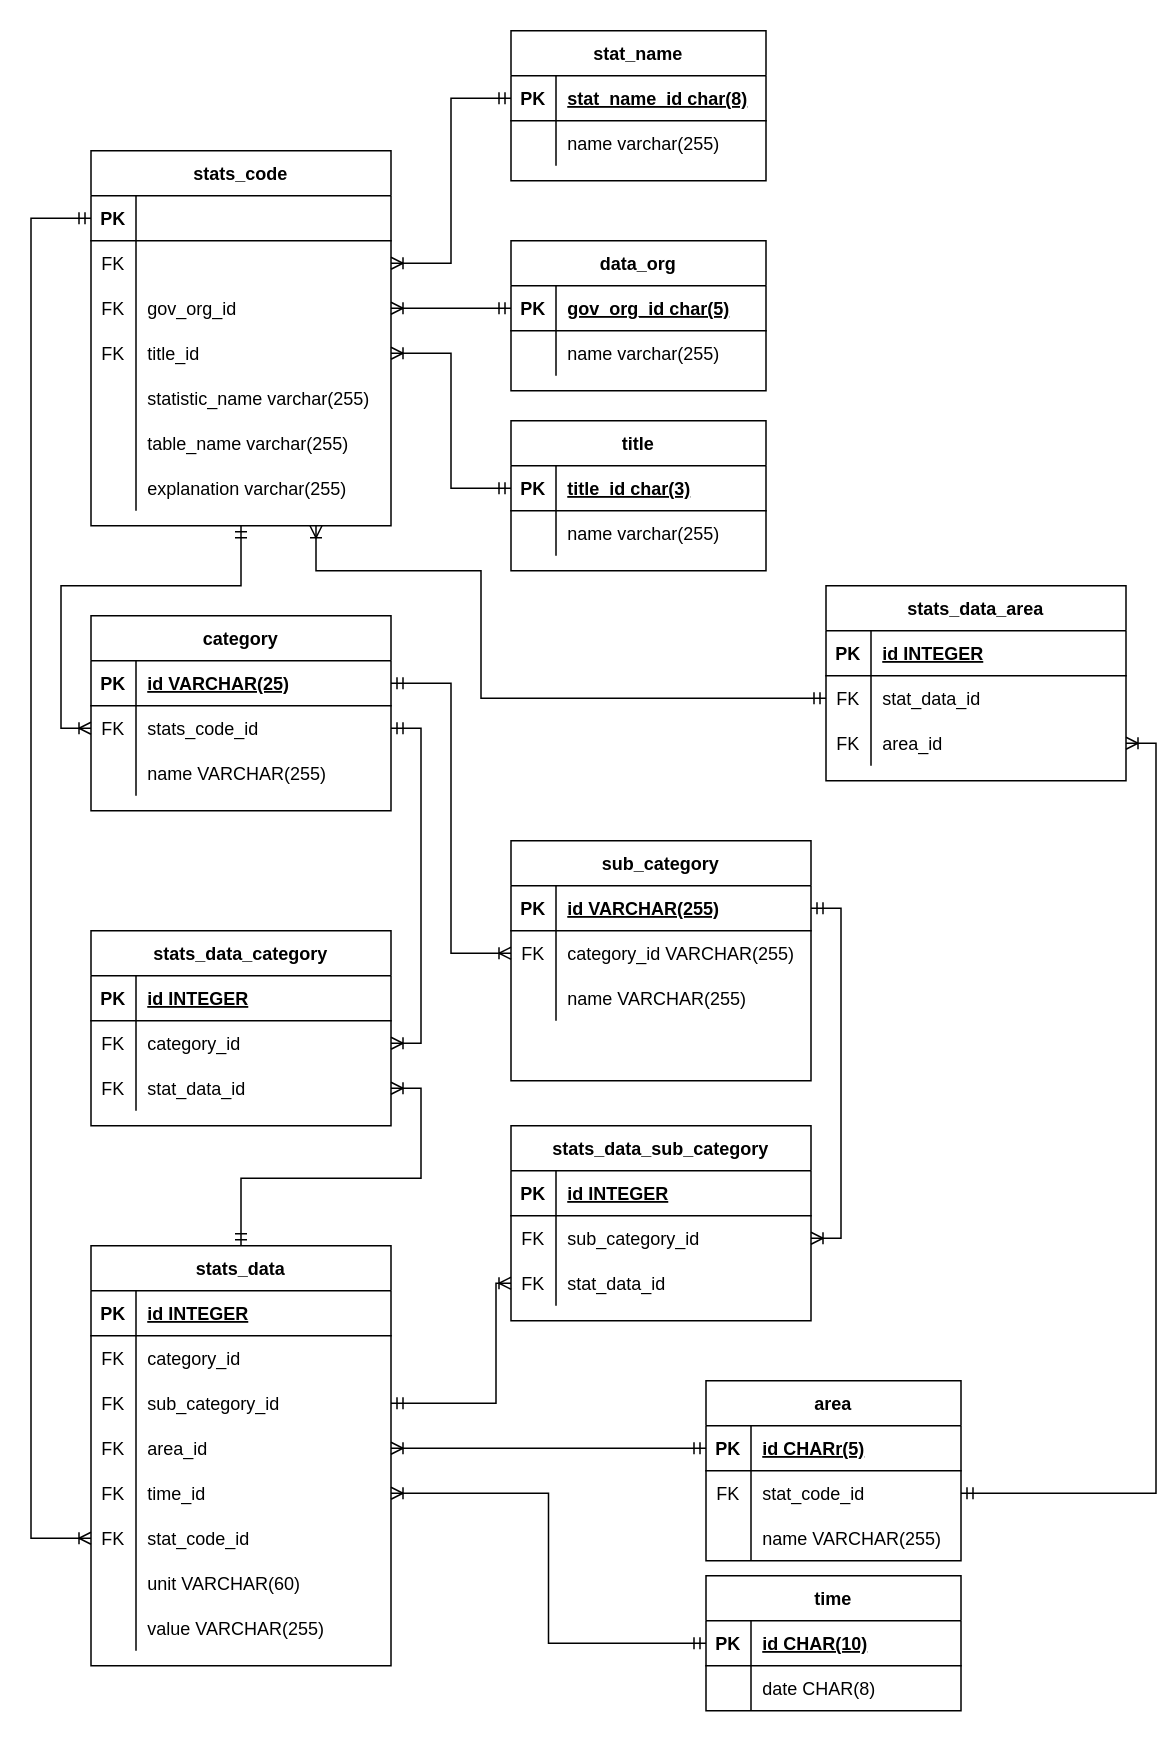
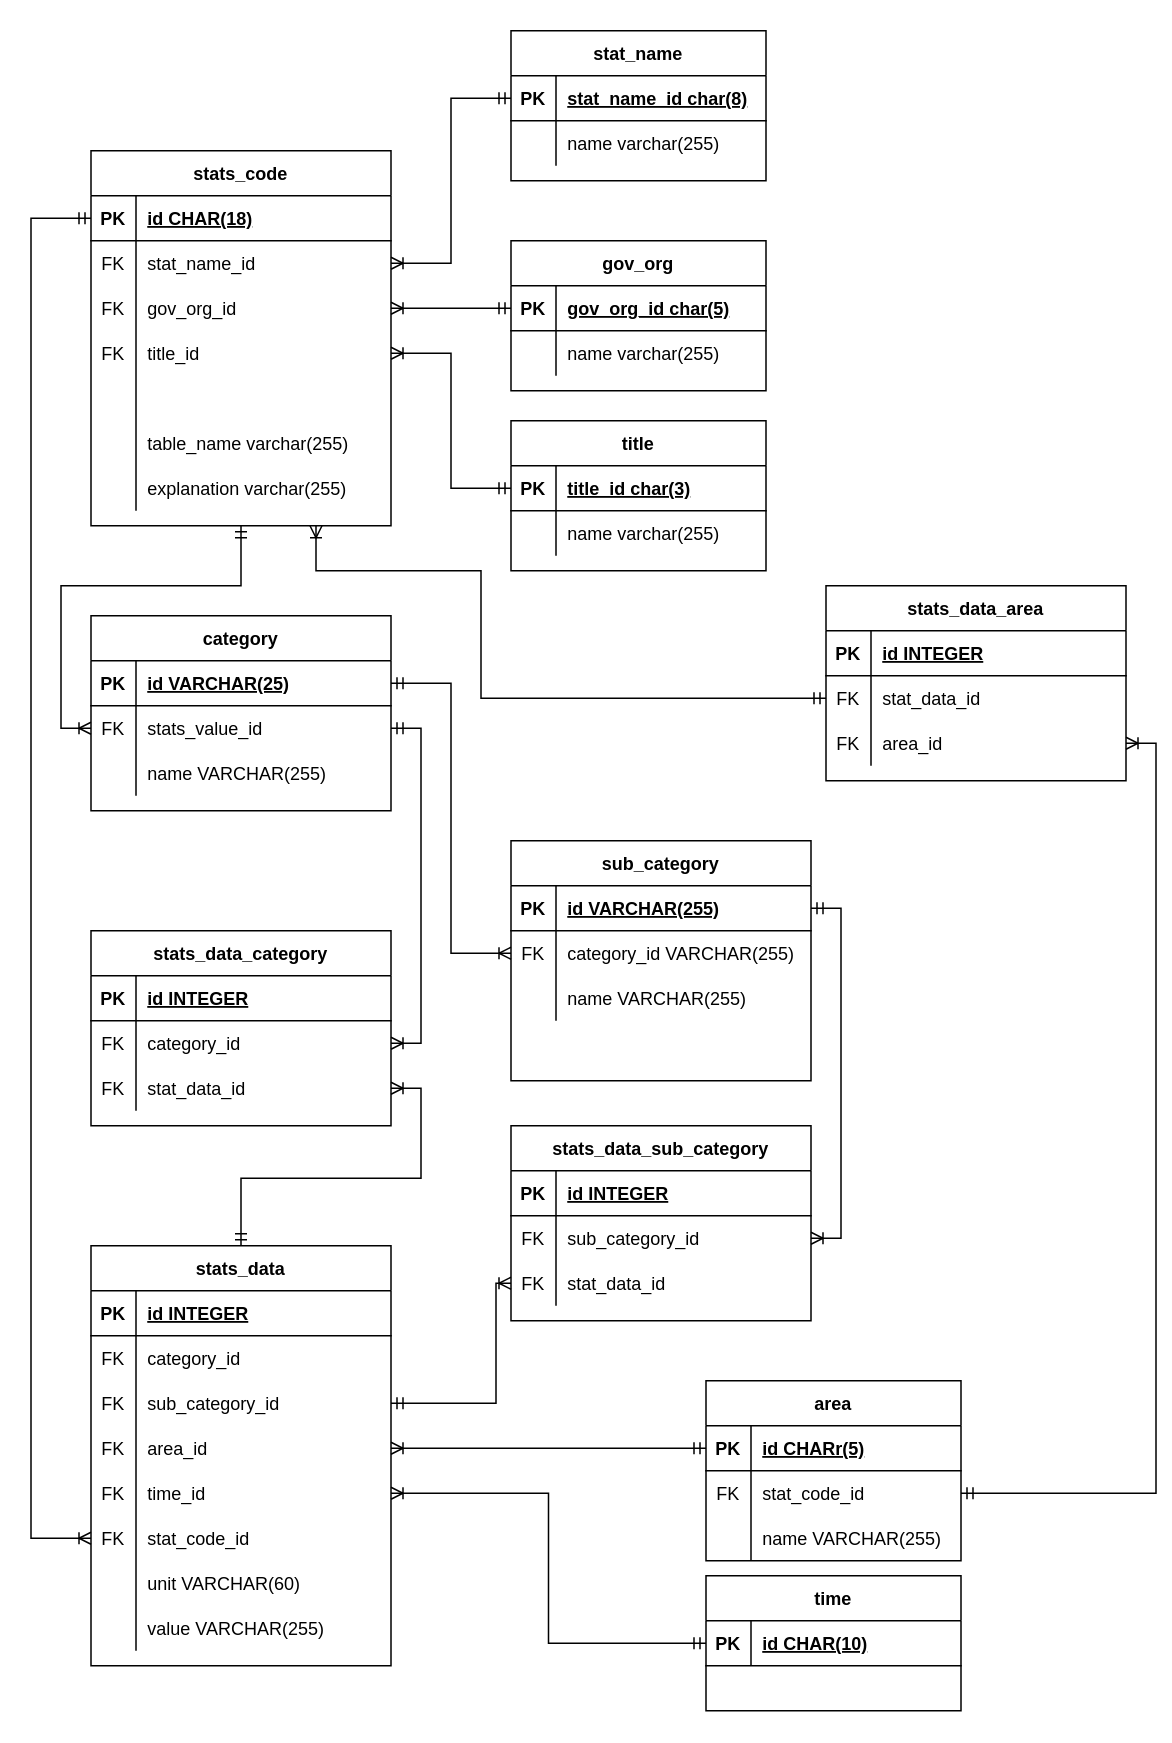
node "id CHAR(18)": added
node "stat_name_id": added
node "data_org": label "data_org" -> "gov_org"
node "statistic_name varchar(255)": removed
node "stats_code_id": label "stats_code_id" -> "stats_value_id"
node "date CHAR(8)": removed
